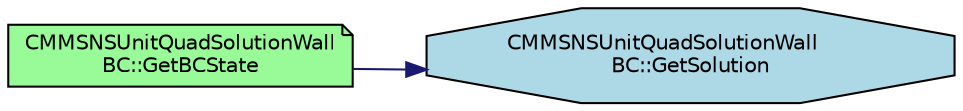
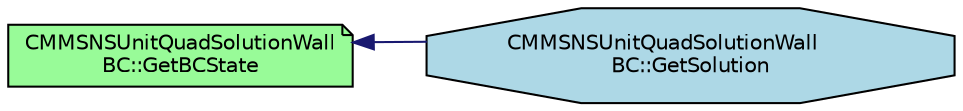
edge "CMMSNSUnitQuadSolutionWall BC::GetBCState" -> "CMMSNSUnitQuadSolutionWall BC::GetSolution": reversed
